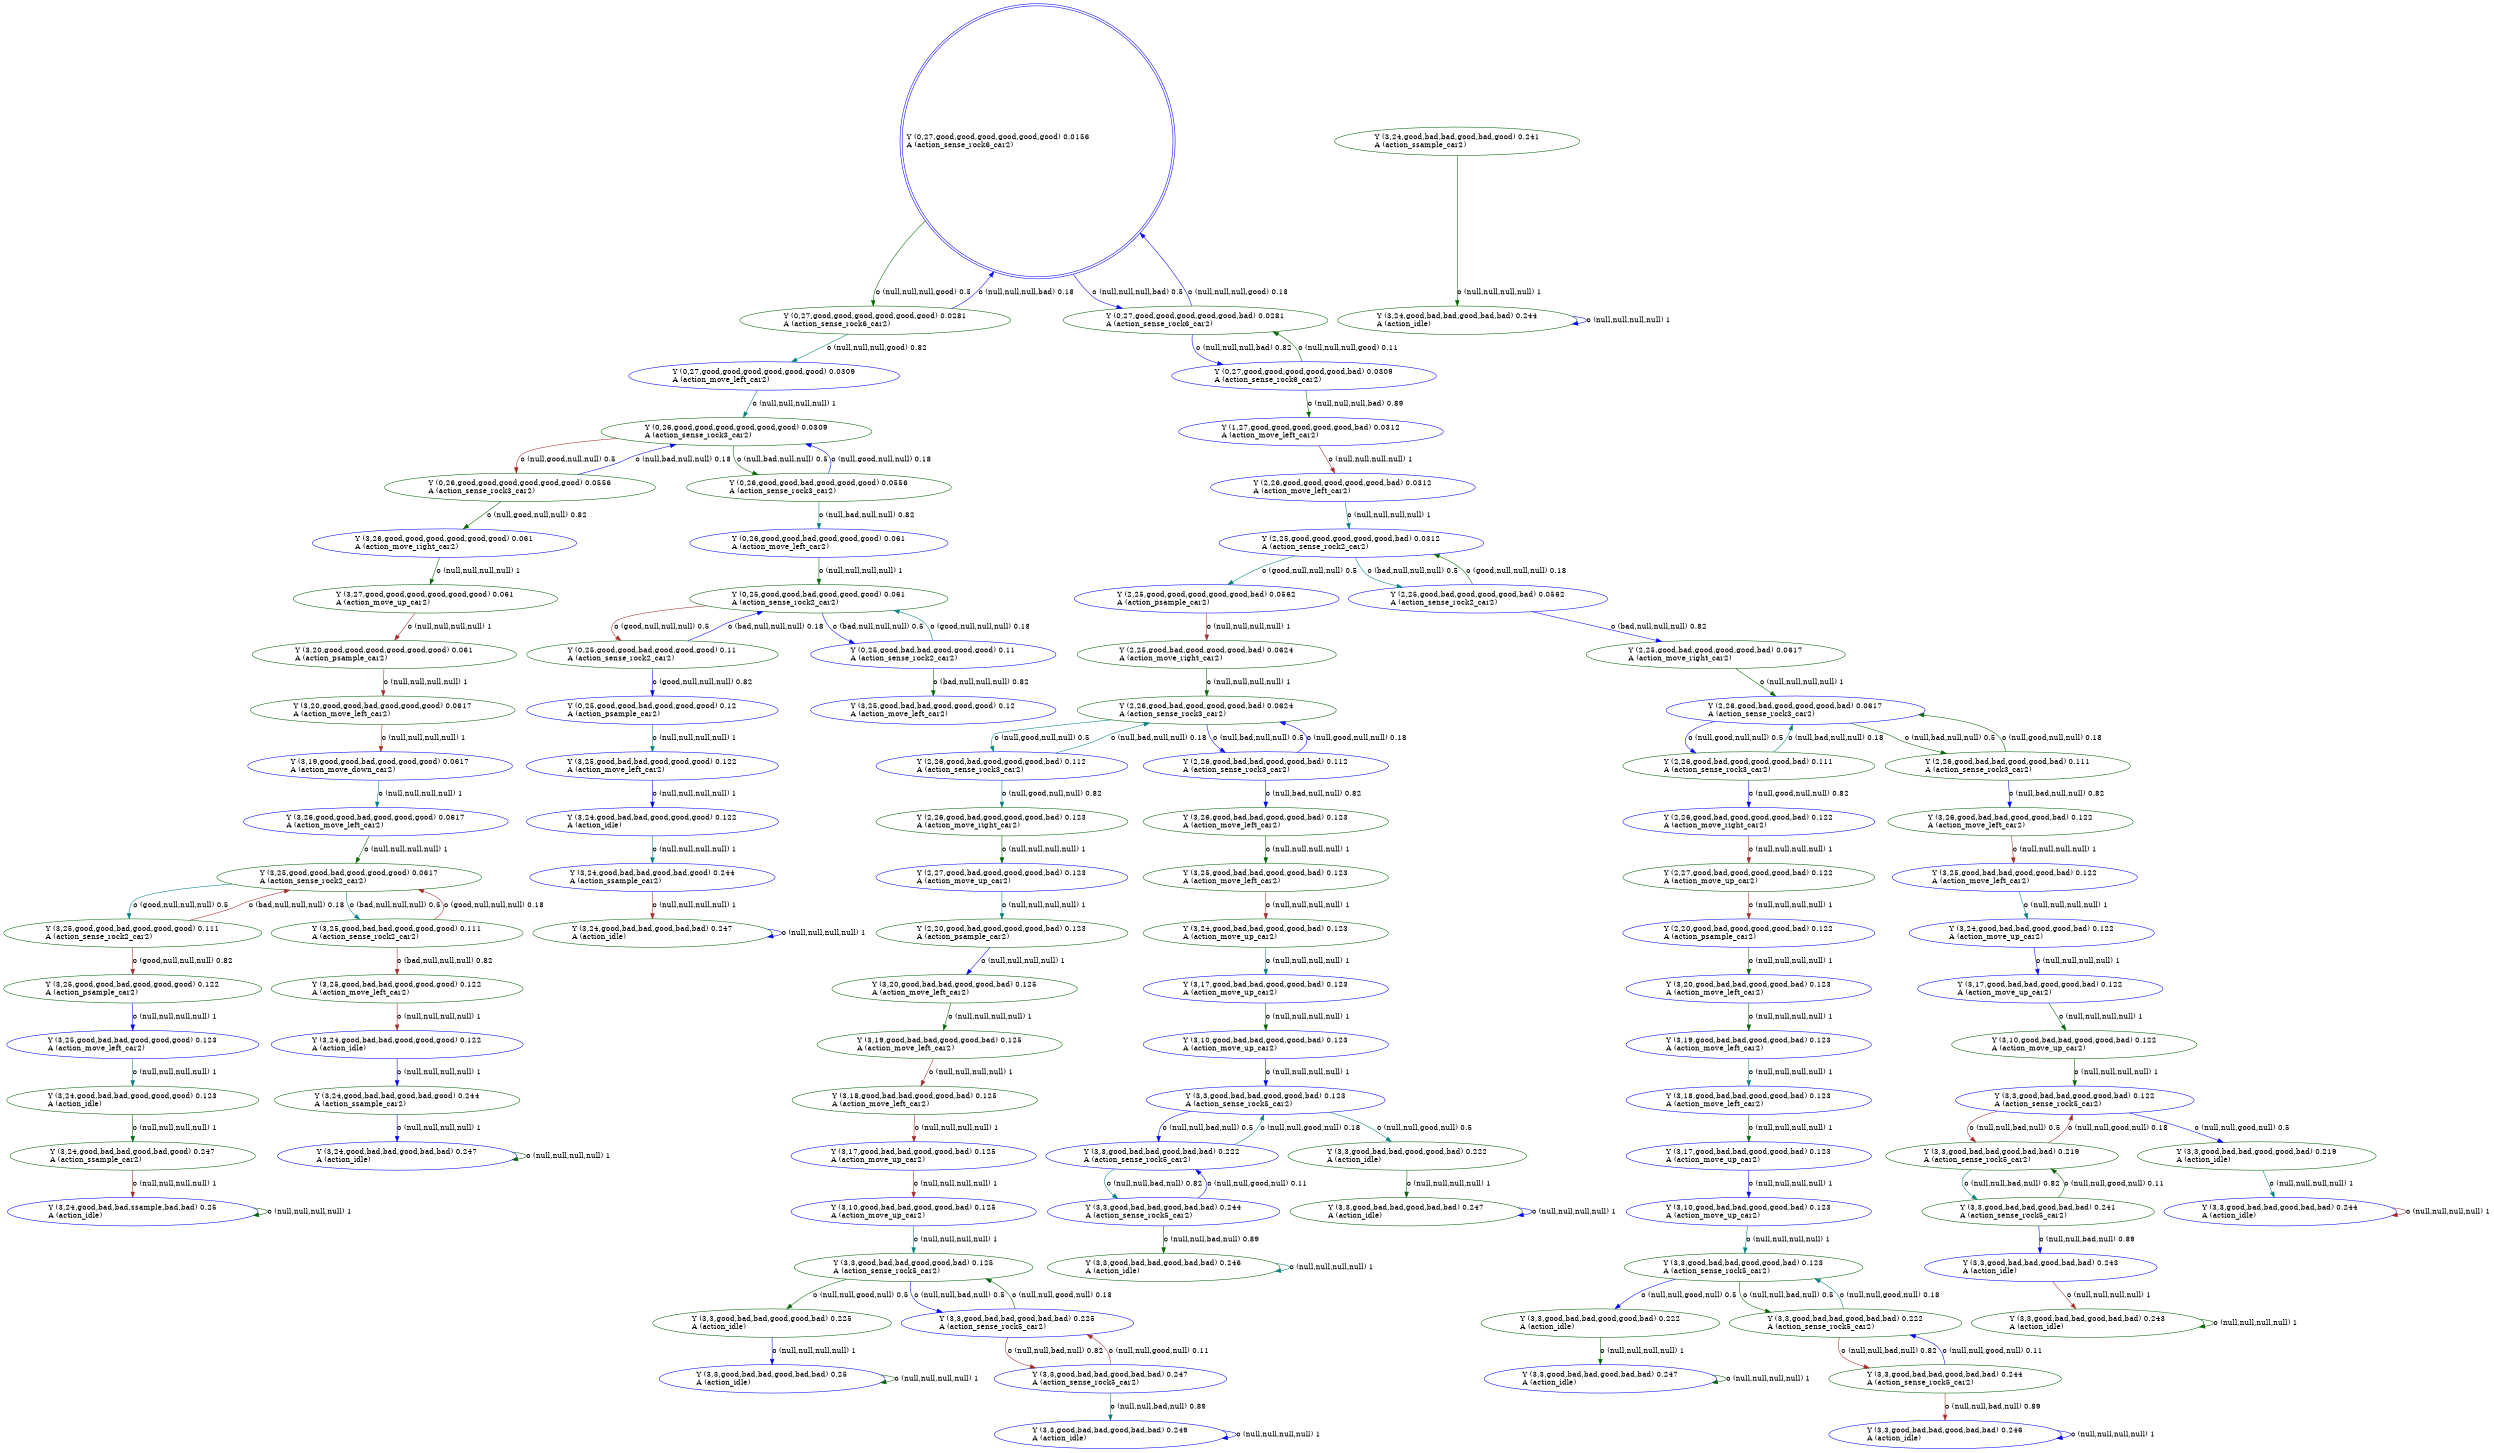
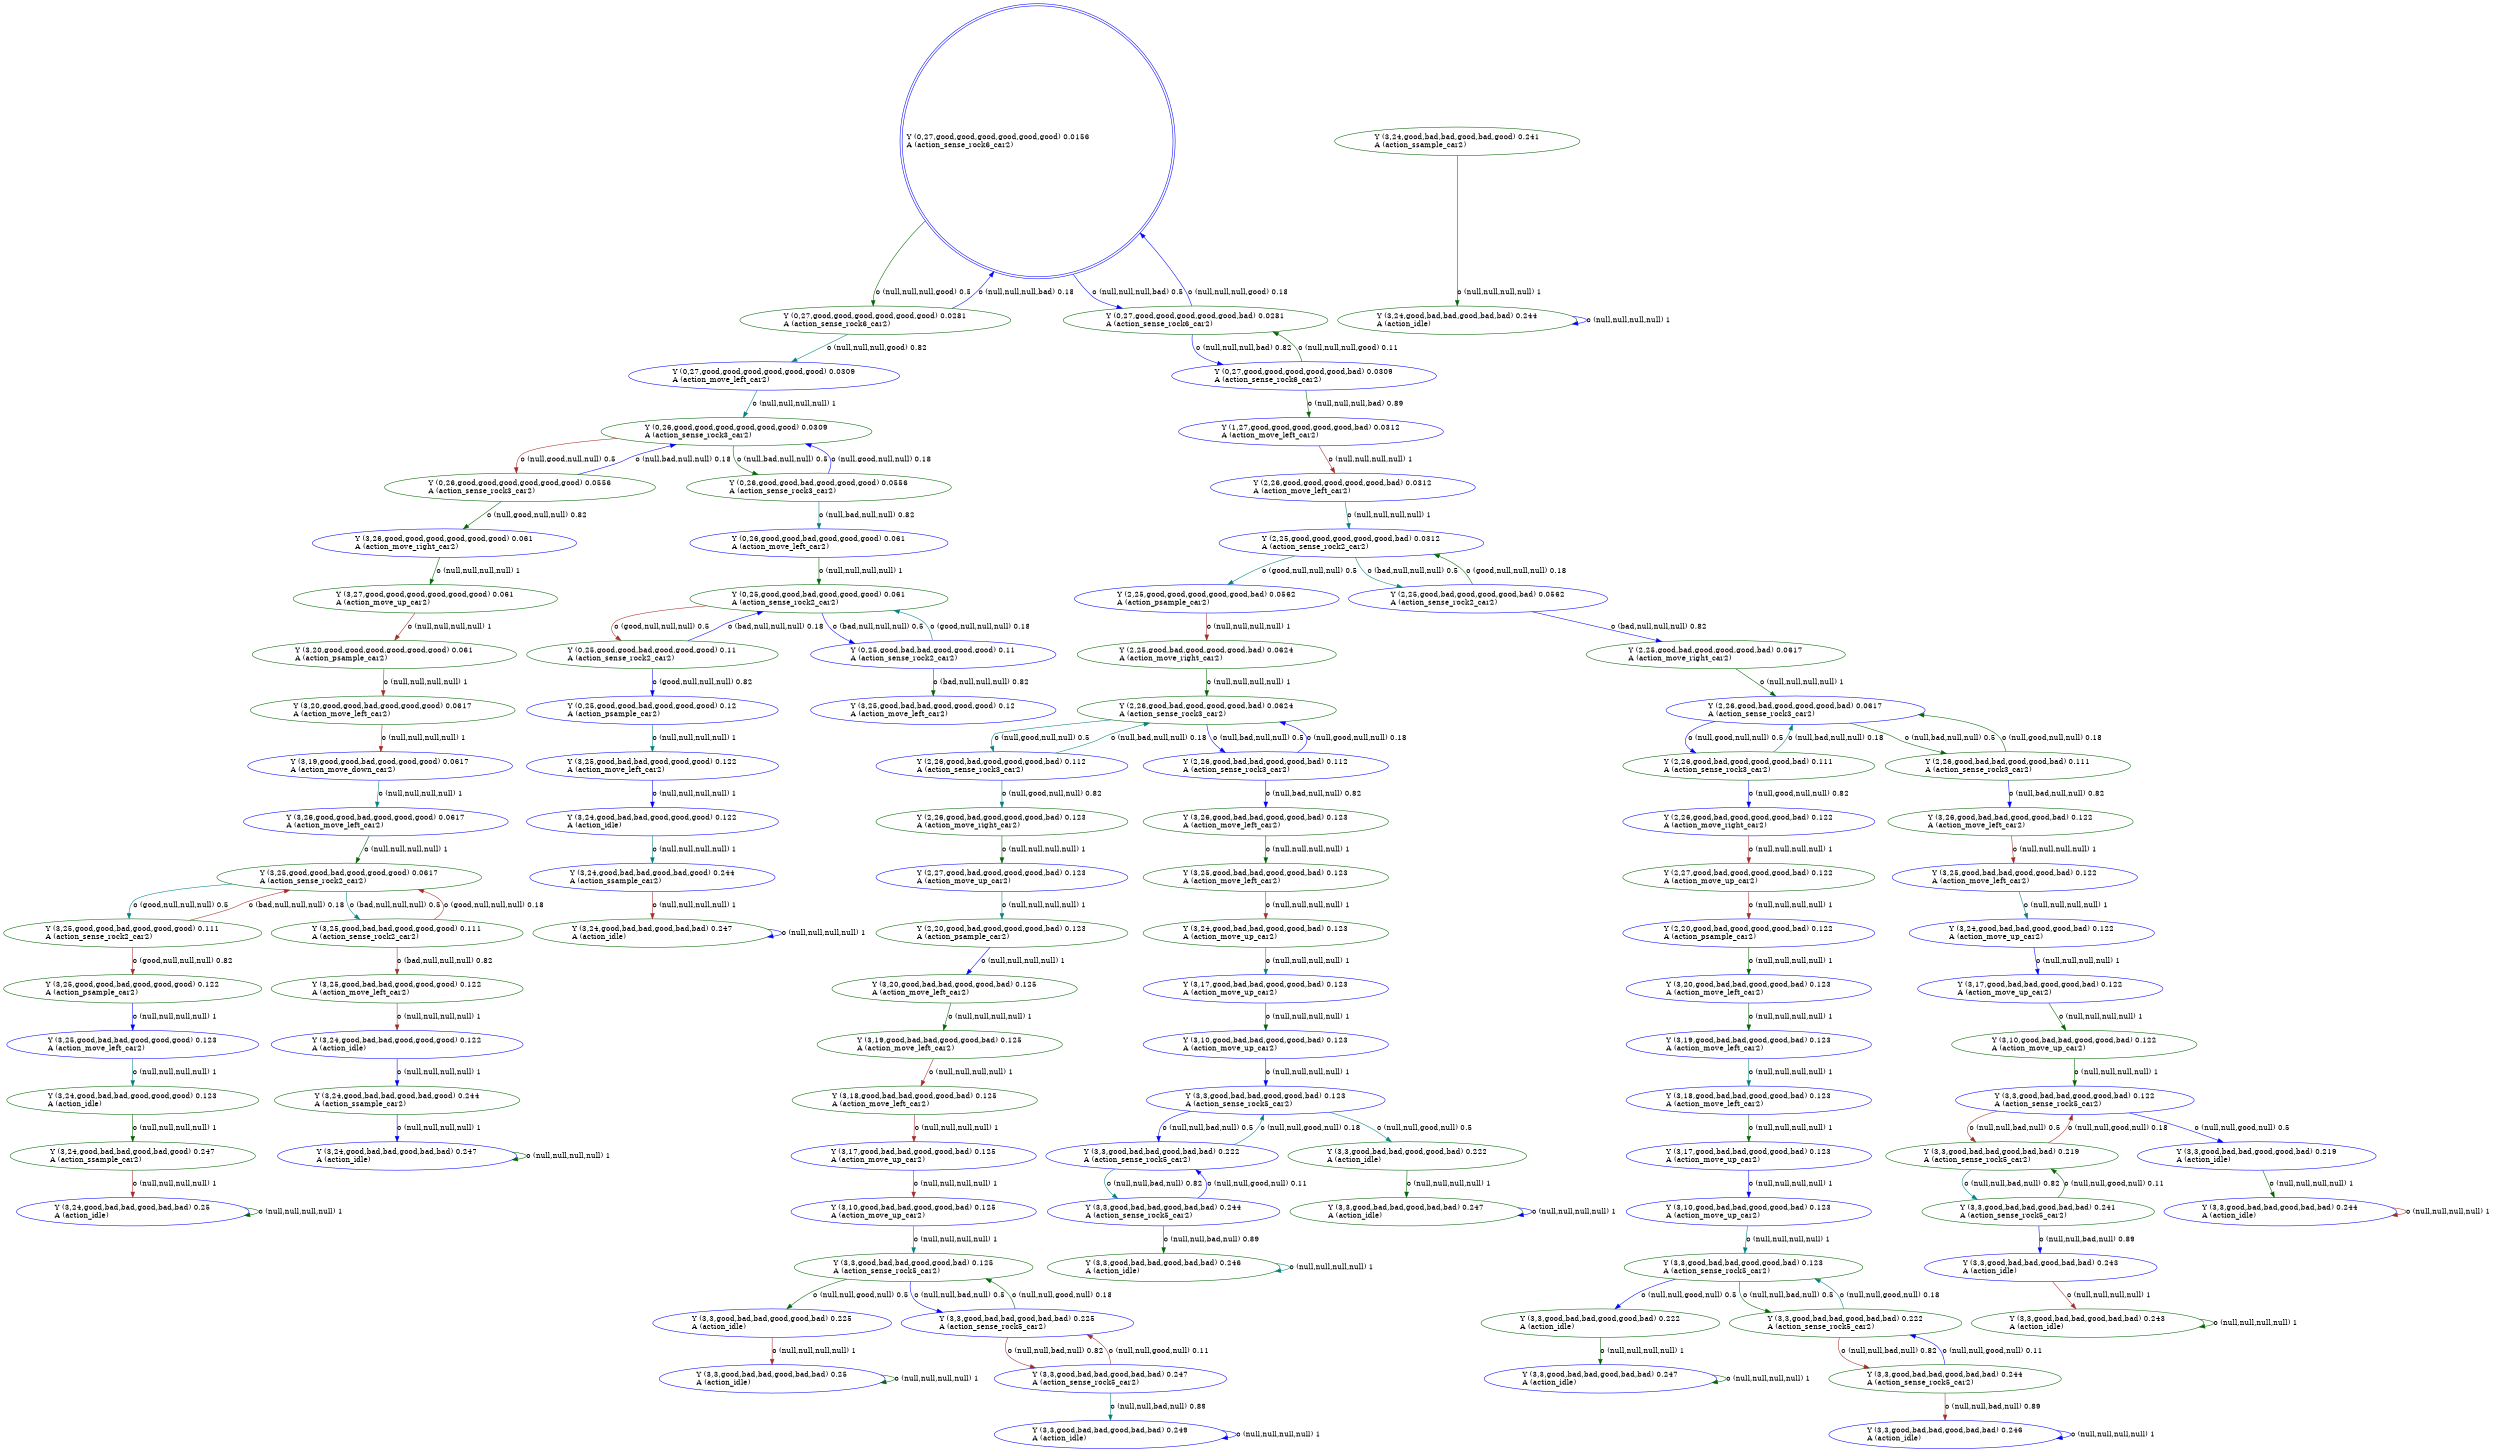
node "Y (3,3,good,bad,bad,good,good,bad) 0.219 A (action_idle)": color darkgreen -> blue
edge "Y (3,3,good,bad,bad,good,good,bad) 0.219 A (action_idle)" -> "Y (3,3,good,bad,bad,good,bad,bad) 0.244 A (action_idle)": color teal -> darkgreen
node "Y (3,24,good,bad,bad,ssample,bad,bad) 0.25 A (action_idle)": label "Y (3,24,good,bad,bad,ssample,bad,bad) 0.25 A (action_idle)" -> "Y (3,24,good,bad,bad,good,bad,bad) 0.25 A (action_idle)"
node "Y (3,3,good,bad,bad,good,good,bad) 0.225 A (action_idle)": color darkgreen -> blue
edge "Y (3,3,good,bad,bad,good,good,bad) 0.225 A (action_idle)" -> "Y (3,3,good,bad,bad,good,bad,bad) 0.25 A (action_idle)": color blue -> brown
